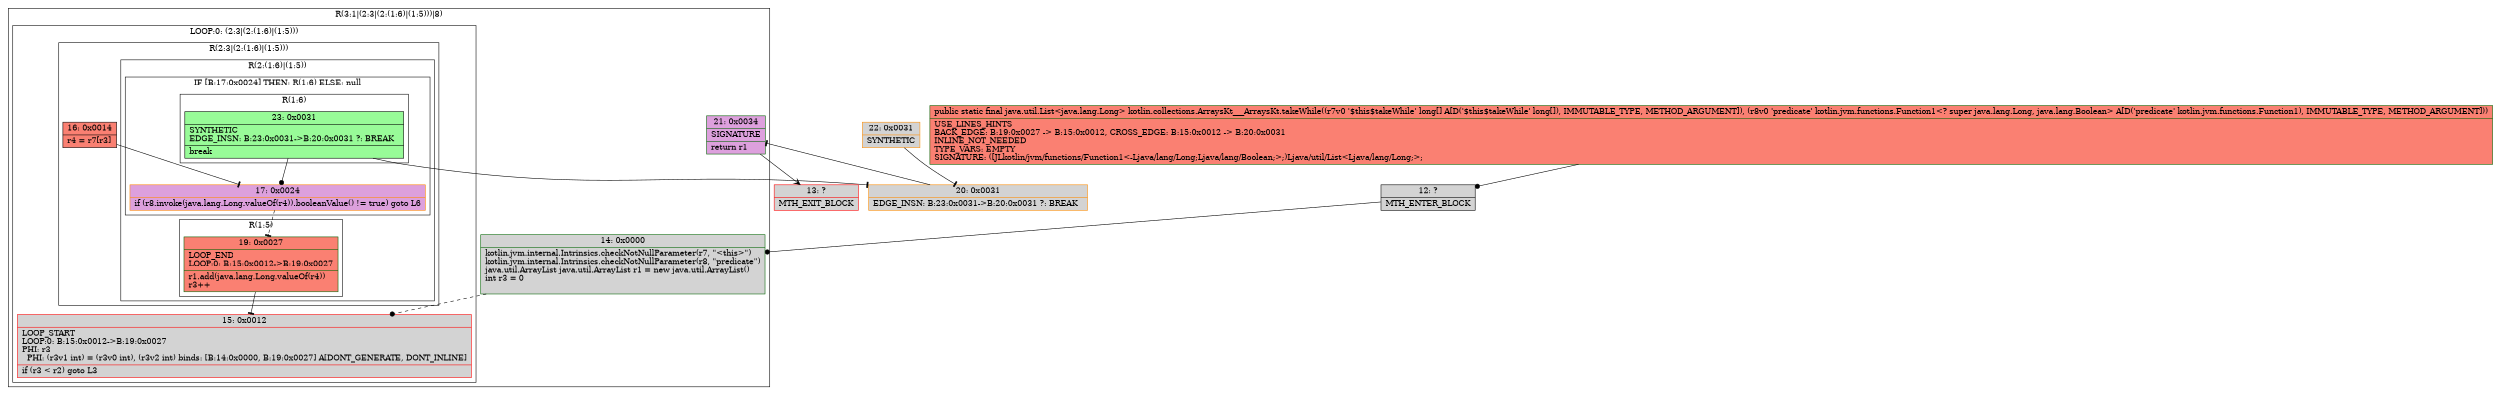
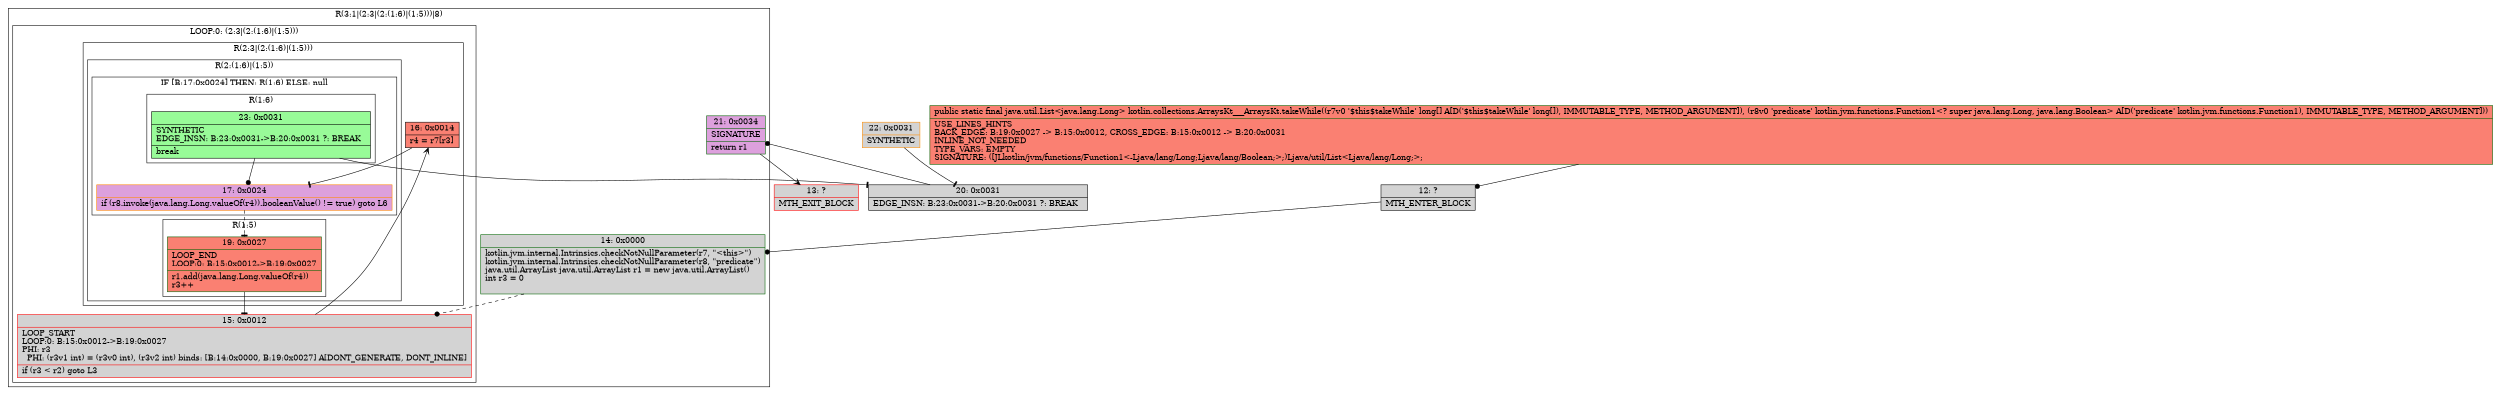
edge "20: 0x0031" -> "21: 0x0034": arrowhead tee -> dot
node "20: 0x0031": color darkorange -> black
edge "15: 0x0012" -> "16: 0x0014": added
